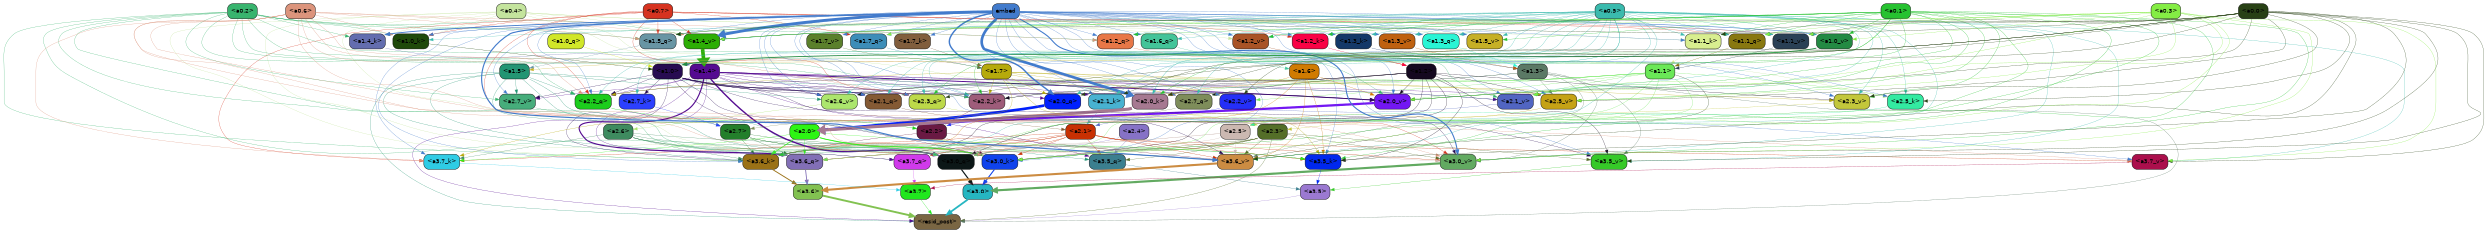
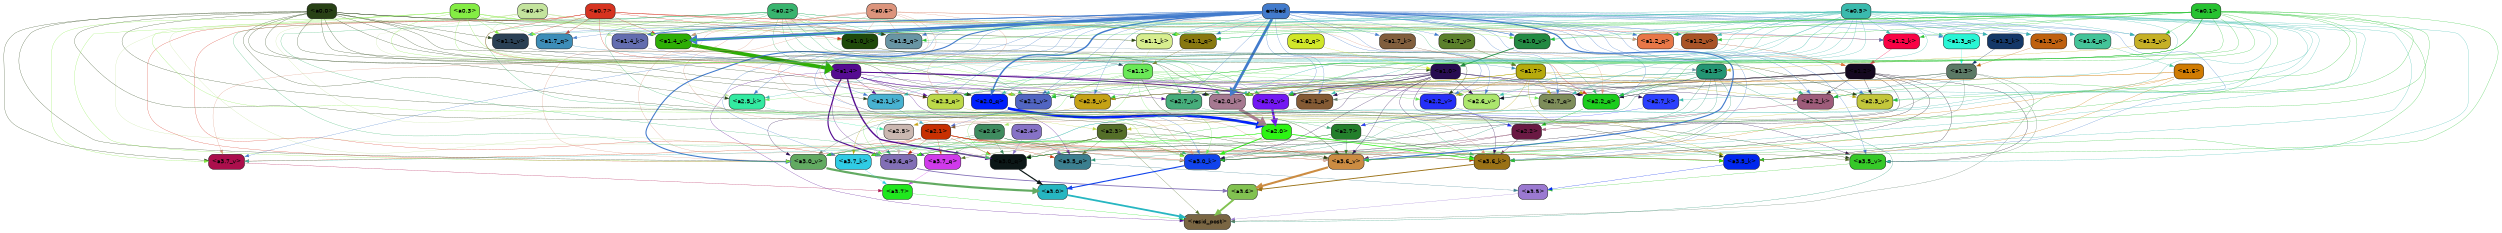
edge "<a0.6>" -> "<a2.7_q>": now "<a0.6>" -> "<a3.6_k>"
edge "<a0.1>" -> "<a2.2_q>": added
edge "<a1.3>" -> "<a2.2_q>": added
